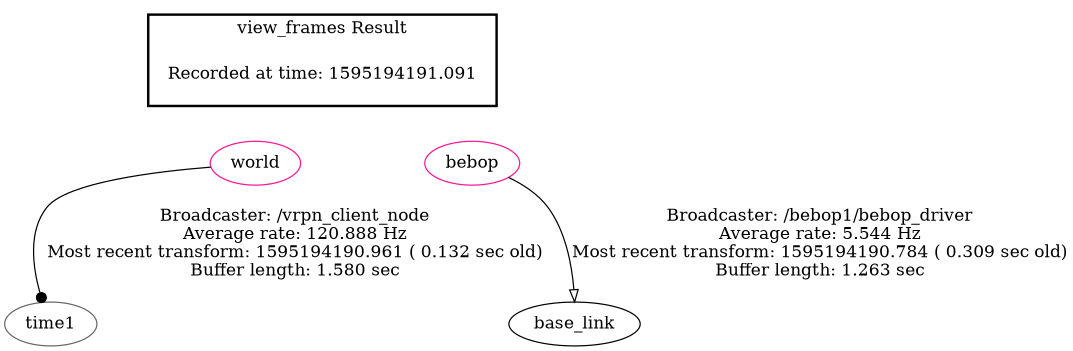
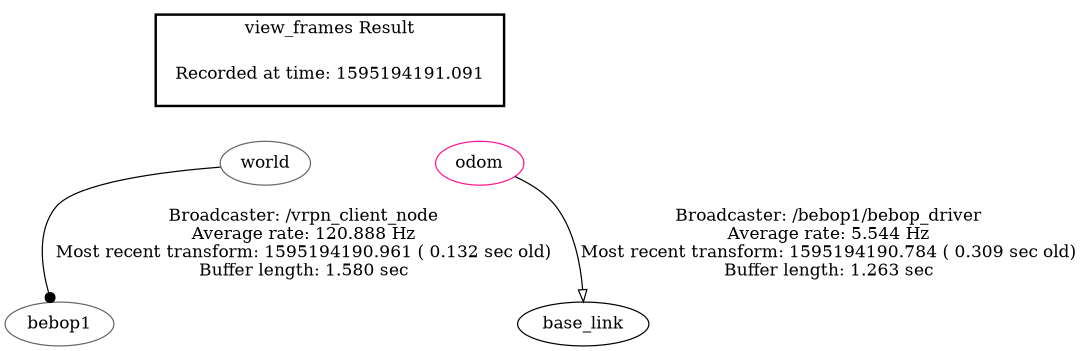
node "world": color deeppink -> gray40
node "bebop": label "bebop" -> "odom"
node "time1": label "time1" -> "bebop1"
